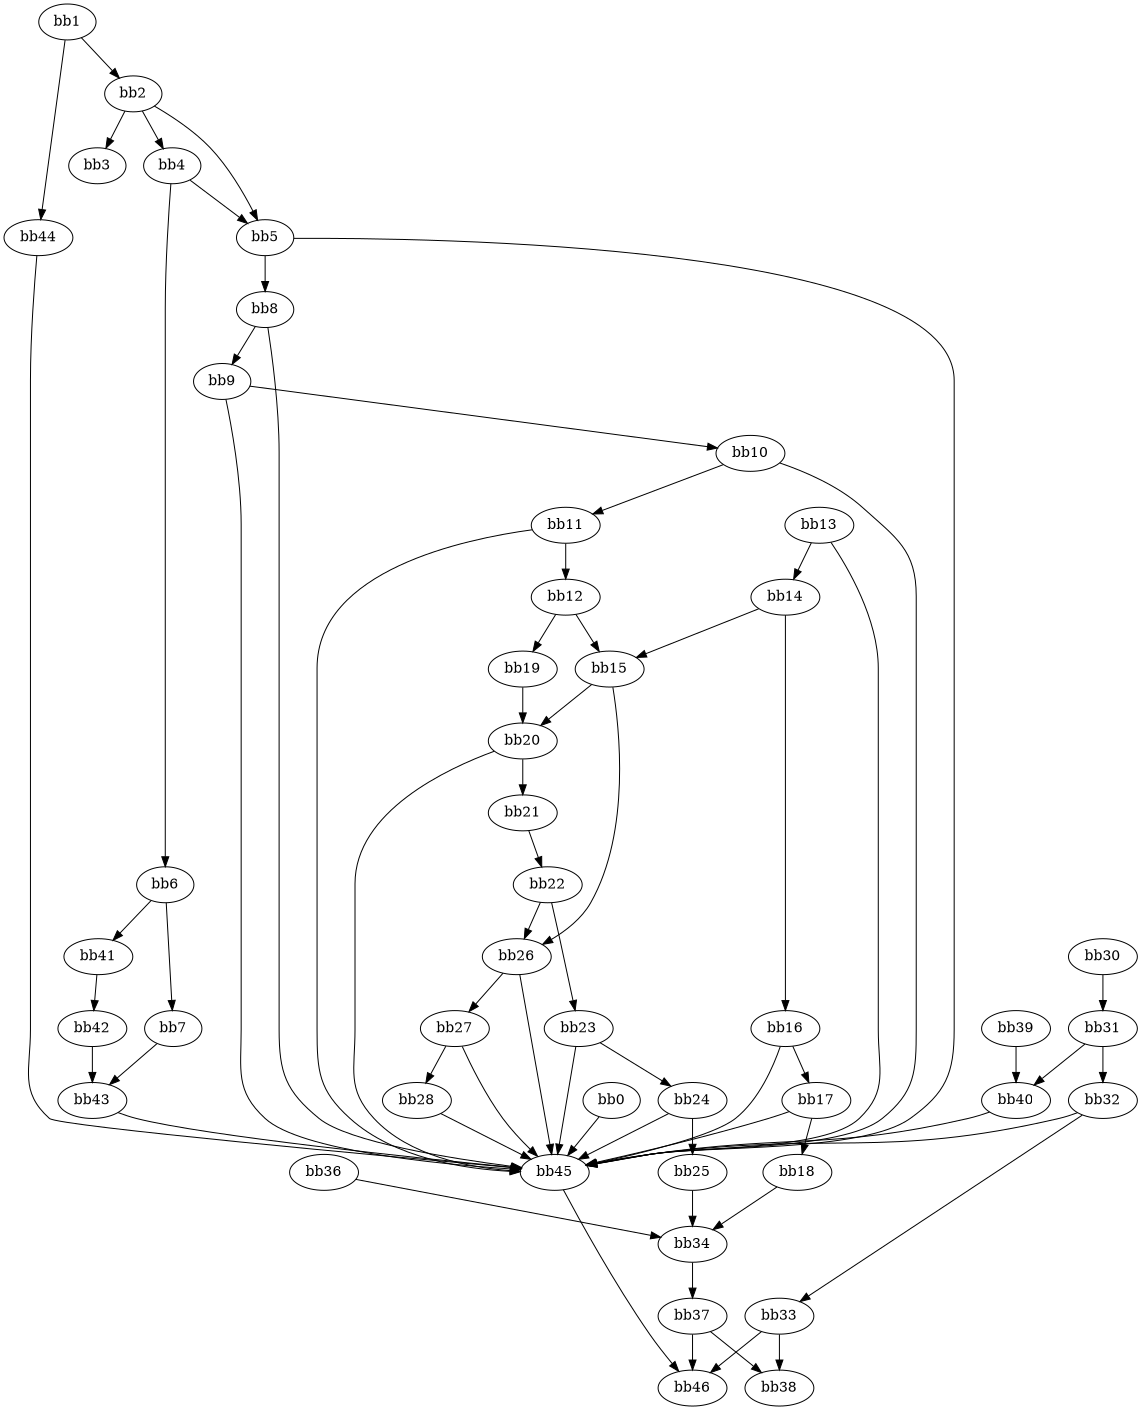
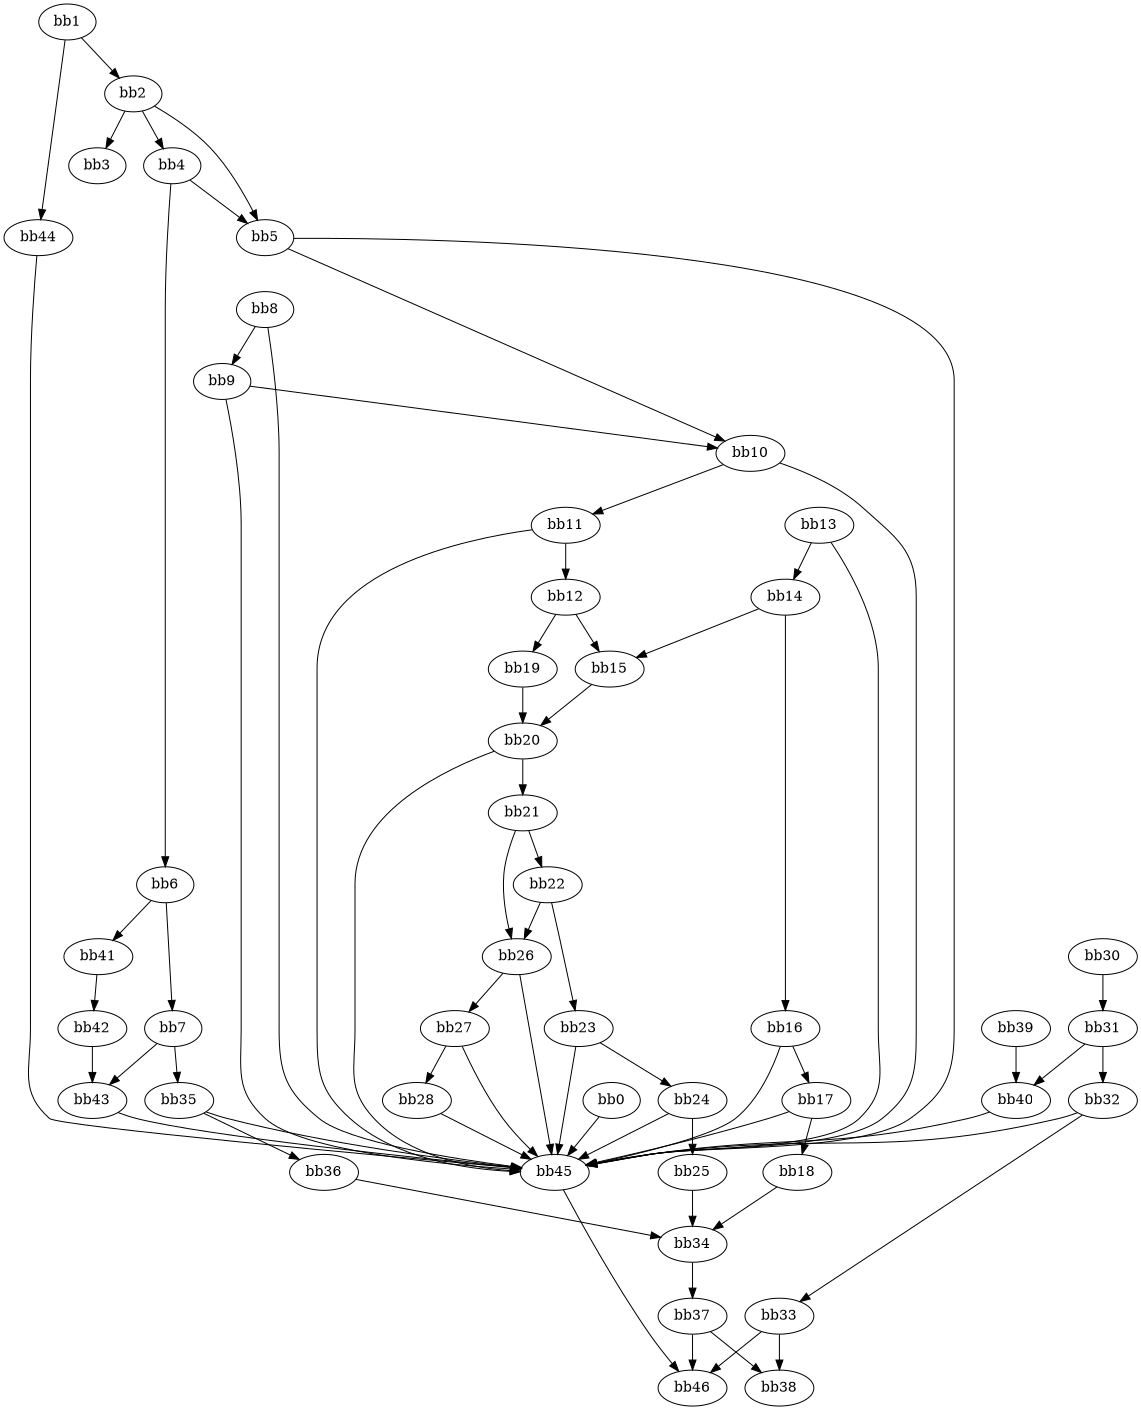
edge "bb5" -> "bb8": now "bb5" -> "bb10"
edge "bb15" -> "bb26": now "bb21" -> "bb26"
node "bb35": added
